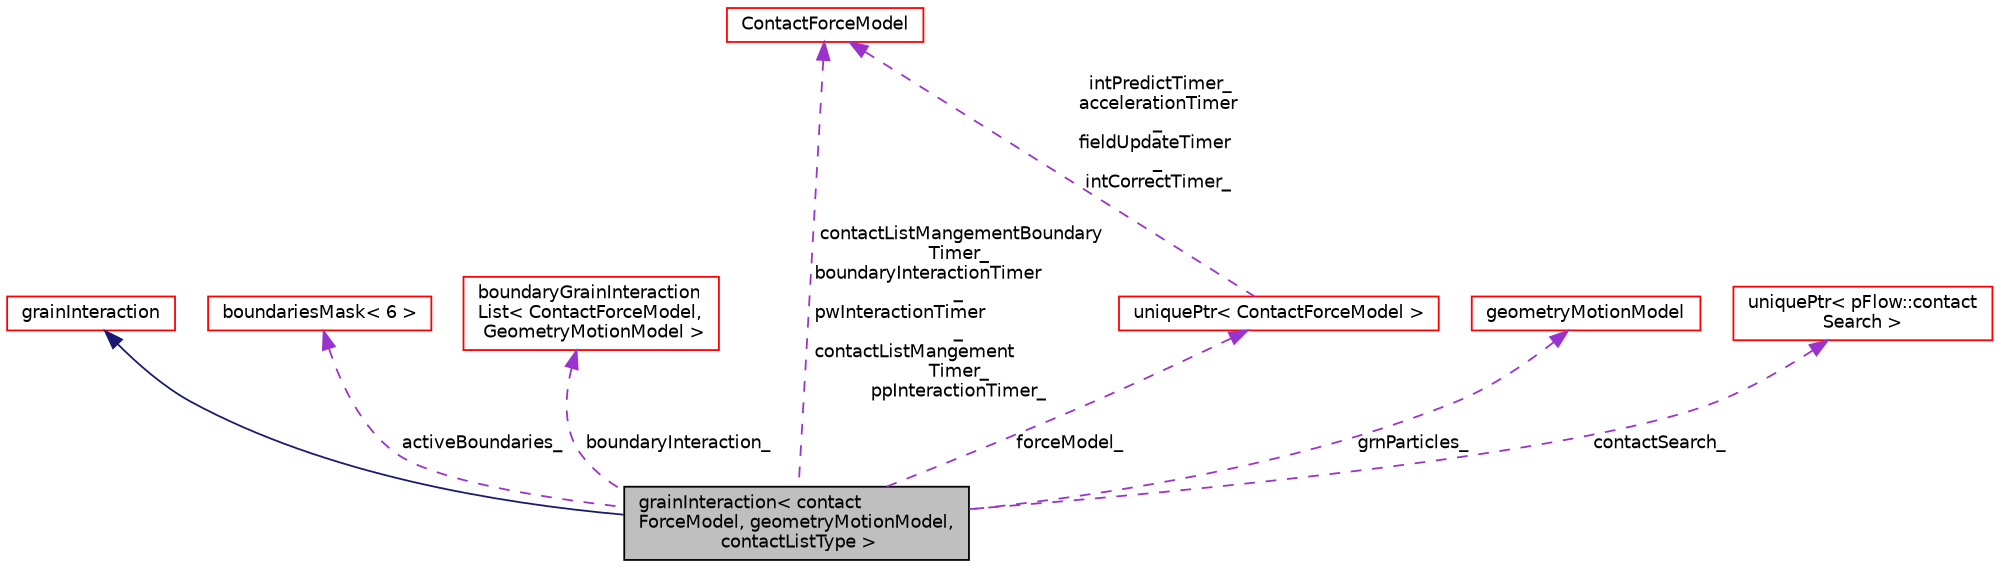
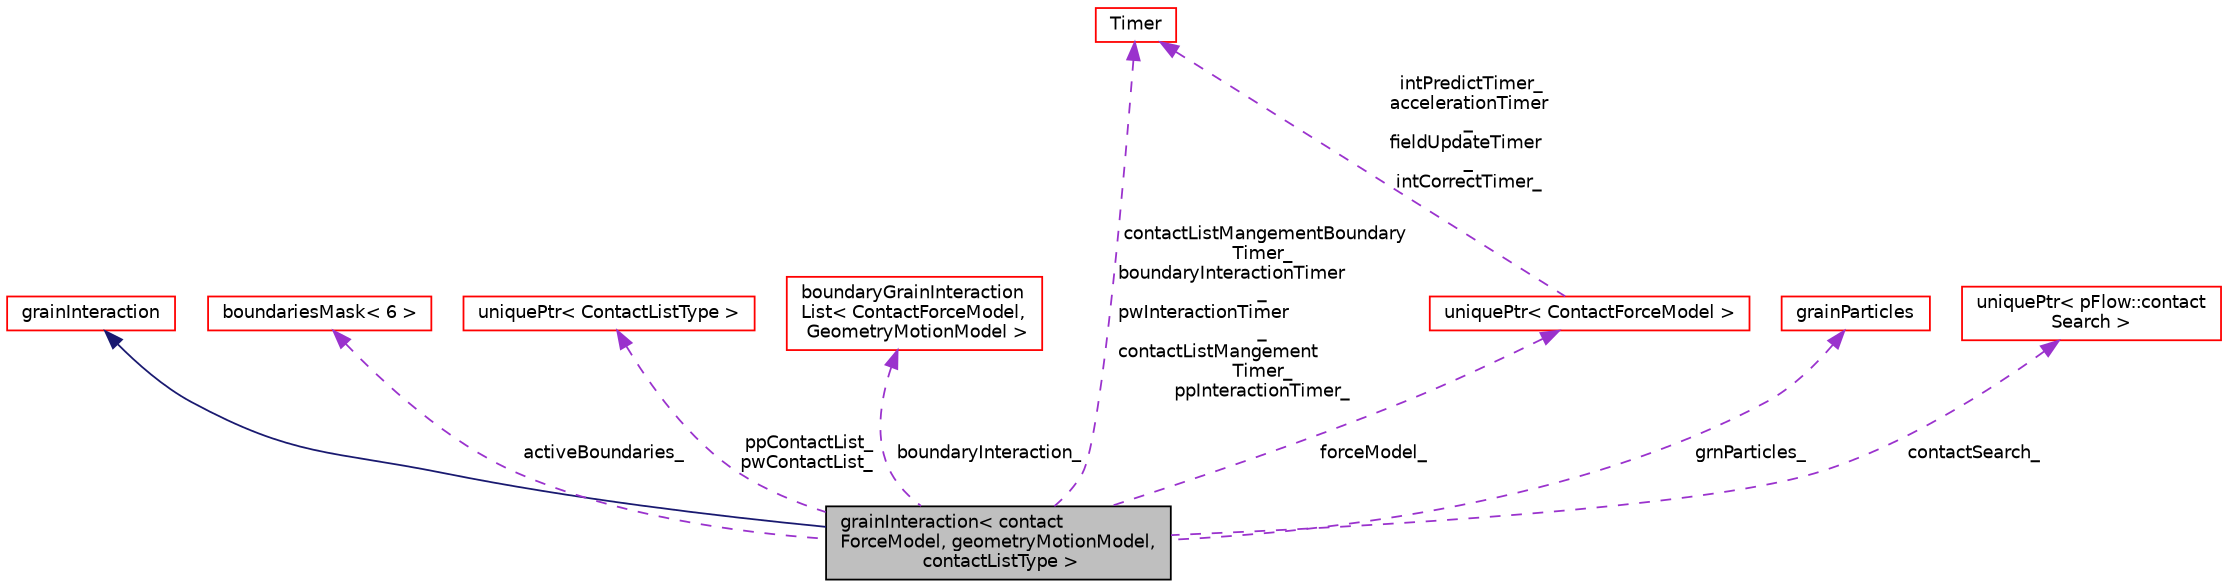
node "ContactForceModel": label "ContactForceModel" -> "Timer"
node "uniquePtr< ContactListType >": added
node "geometryMotionModel": label "geometryMotionModel" -> "grainParticles"
